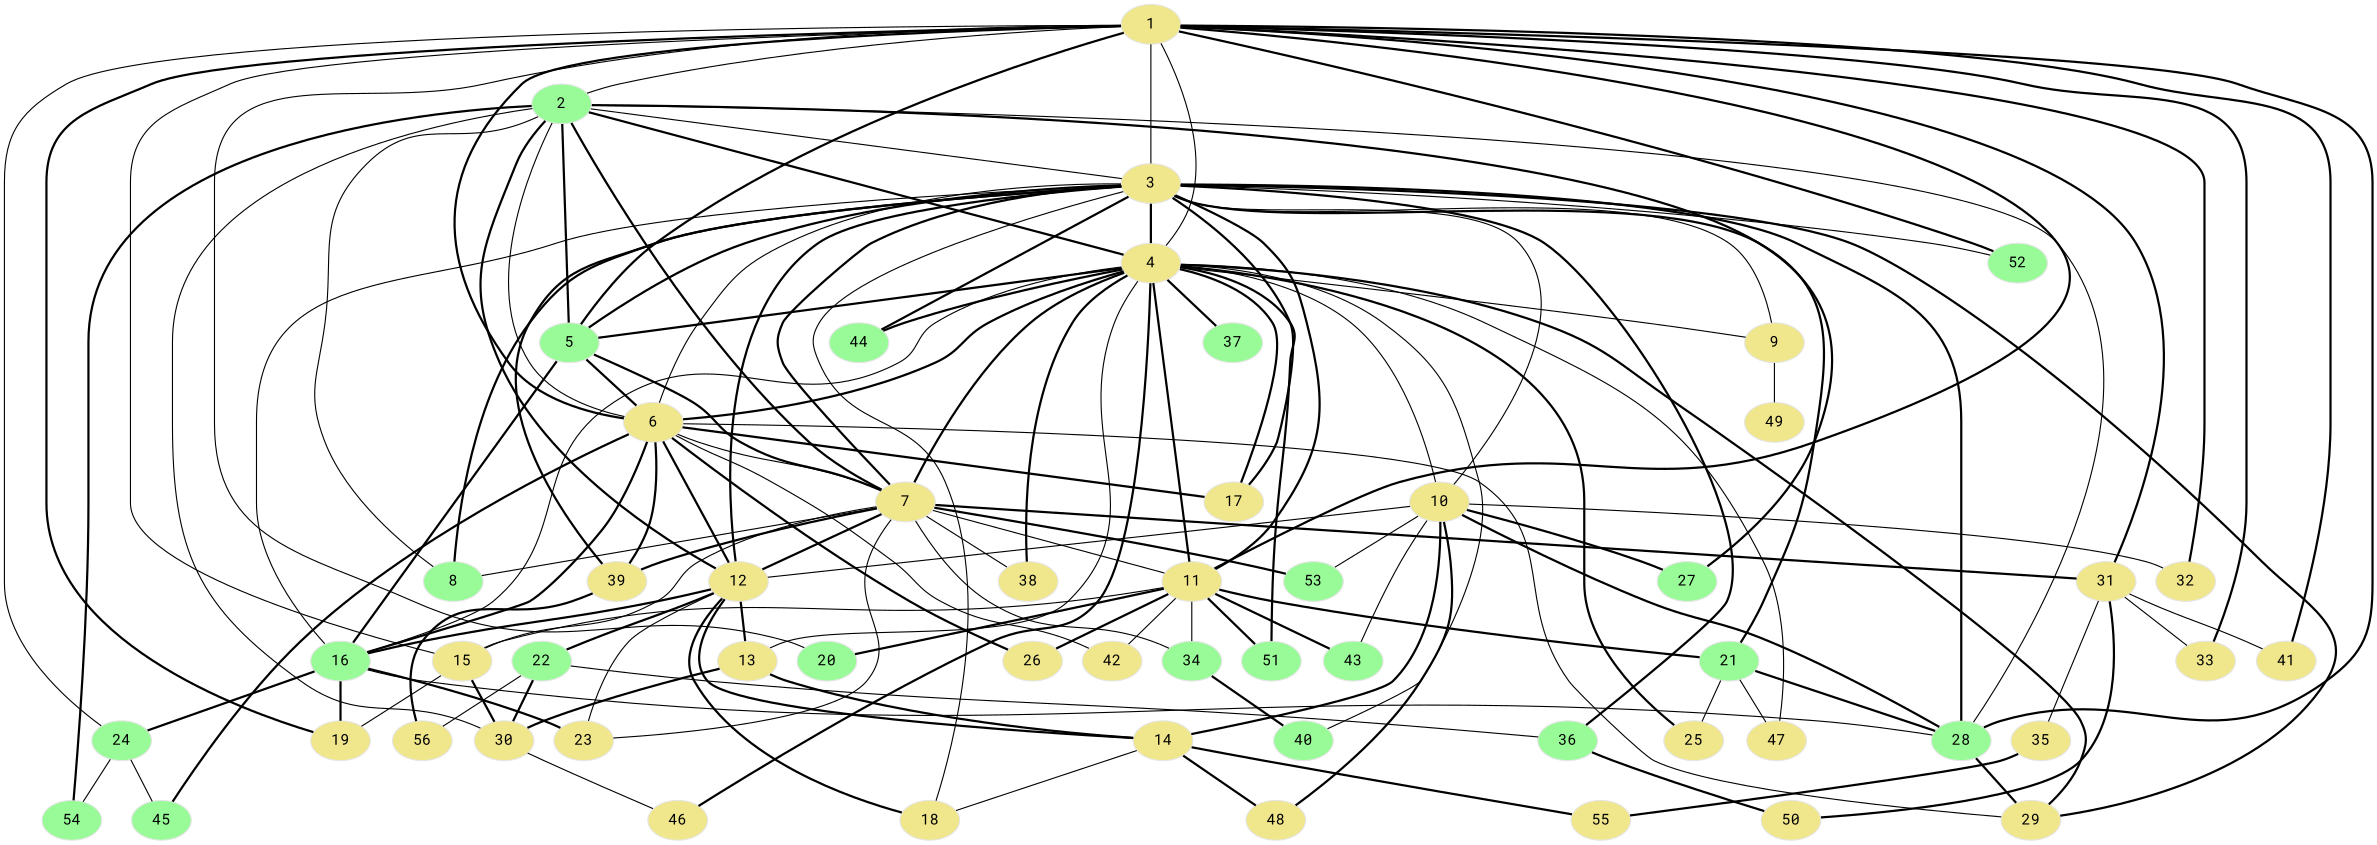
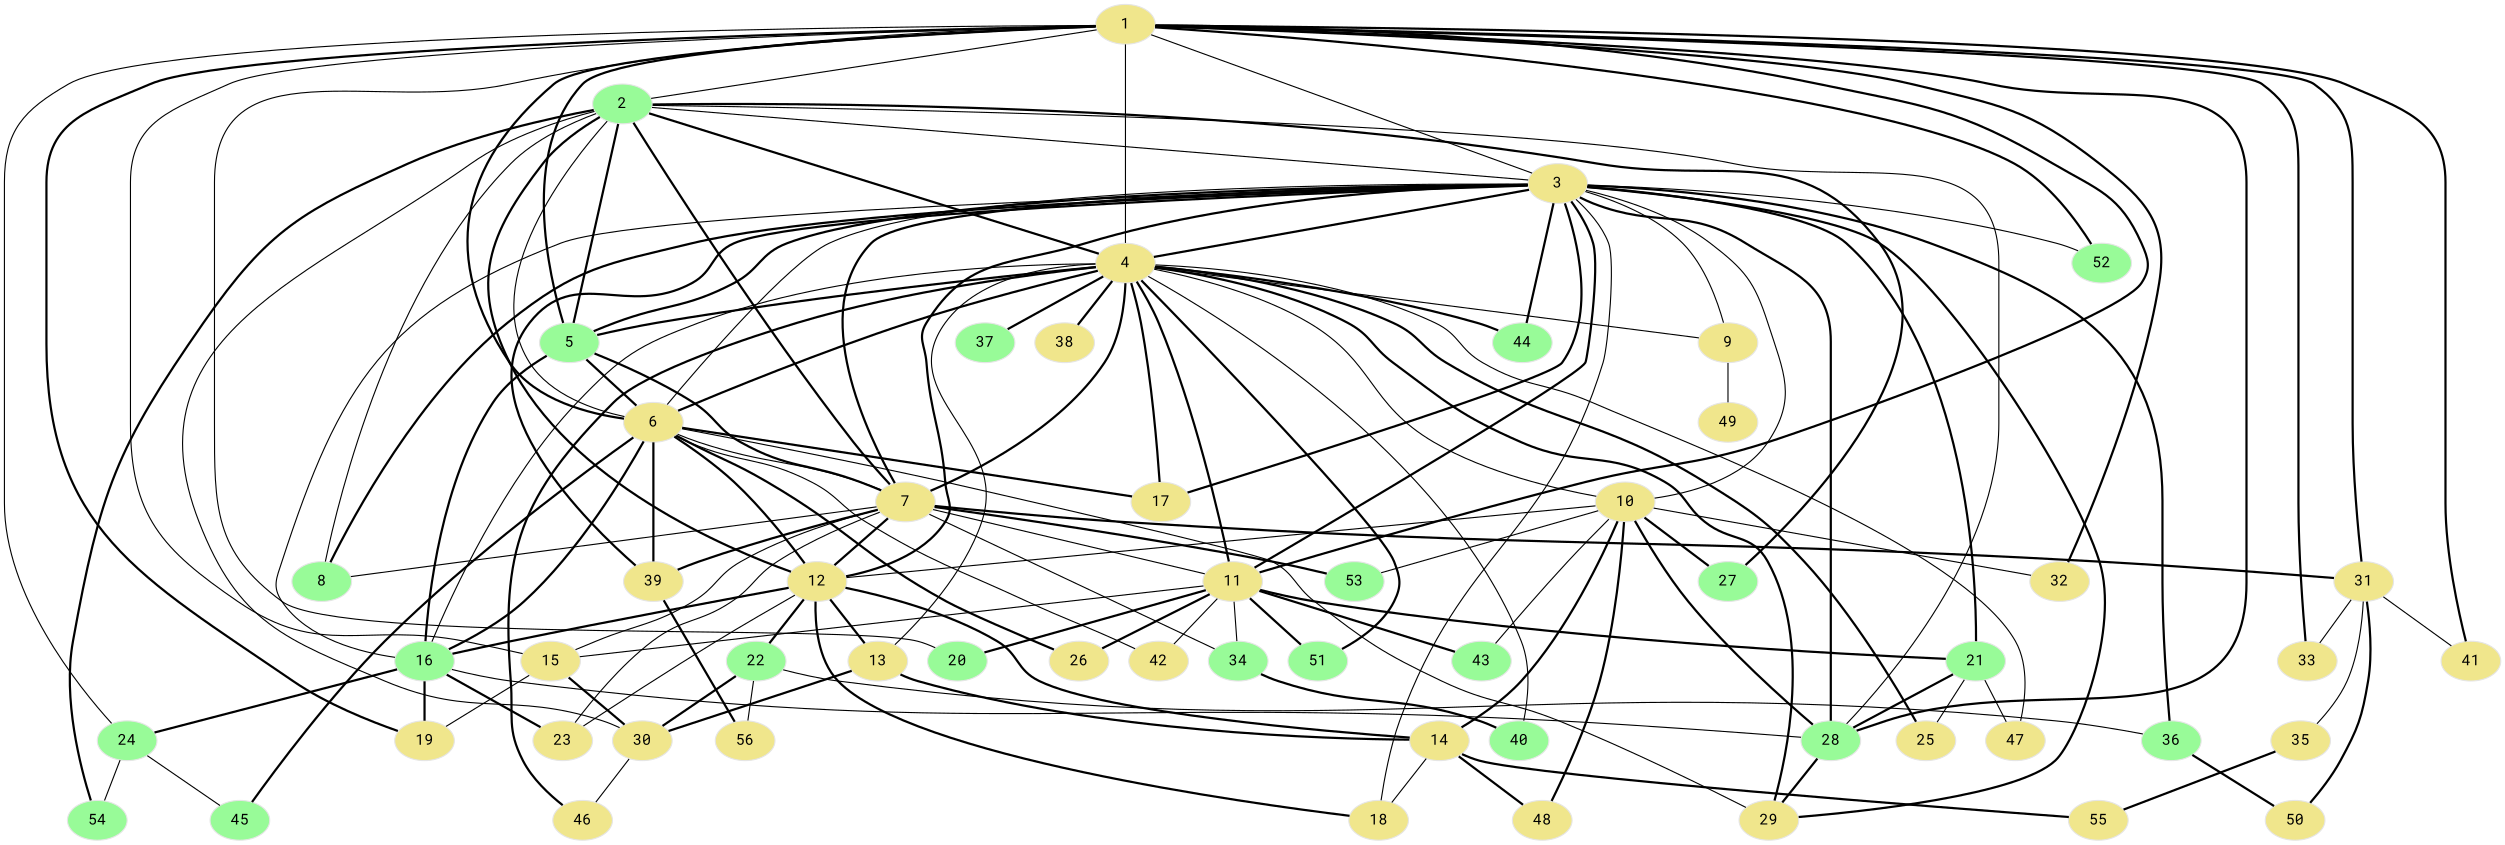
edge "7" -- "38": removed
